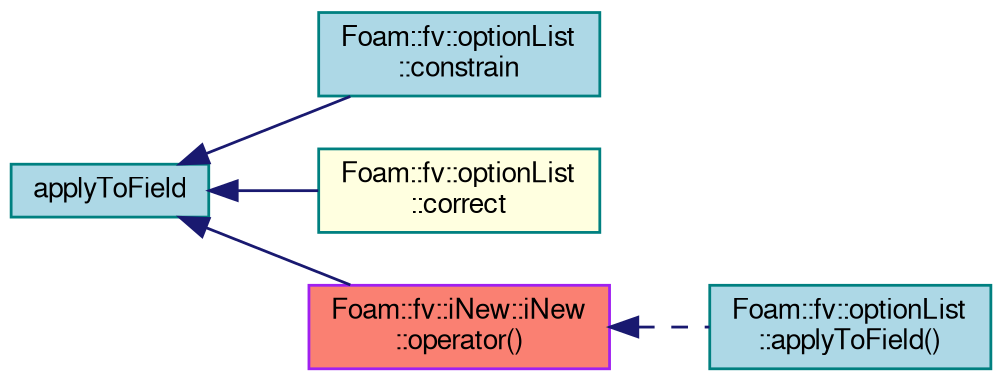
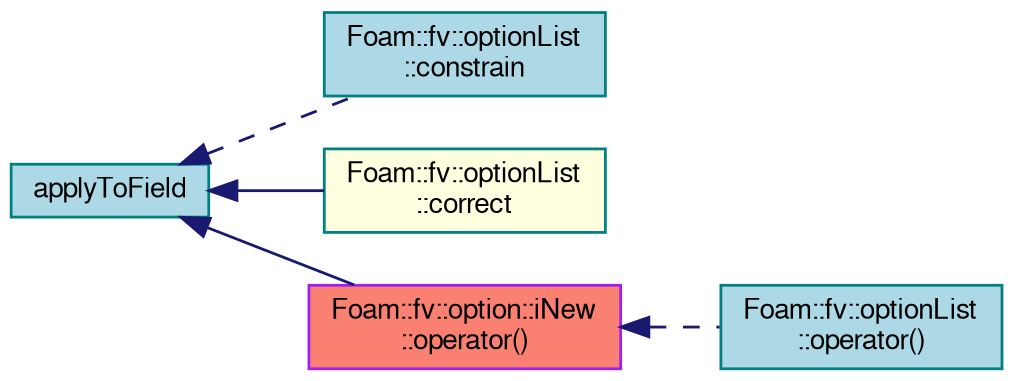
edge "Foam::fv::optionList ::constrain" -> "applyToField": style solid -> dashed
node "Foam::fv::iNew::iNew ::operator()": label "Foam::fv::iNew::iNew ::operator()" -> "Foam::fv::option::iNew ::operator()"
node "Foam::fv::optionList ::applyToField()": label "Foam::fv::optionList ::applyToField()" -> "Foam::fv::optionList ::operator()"
